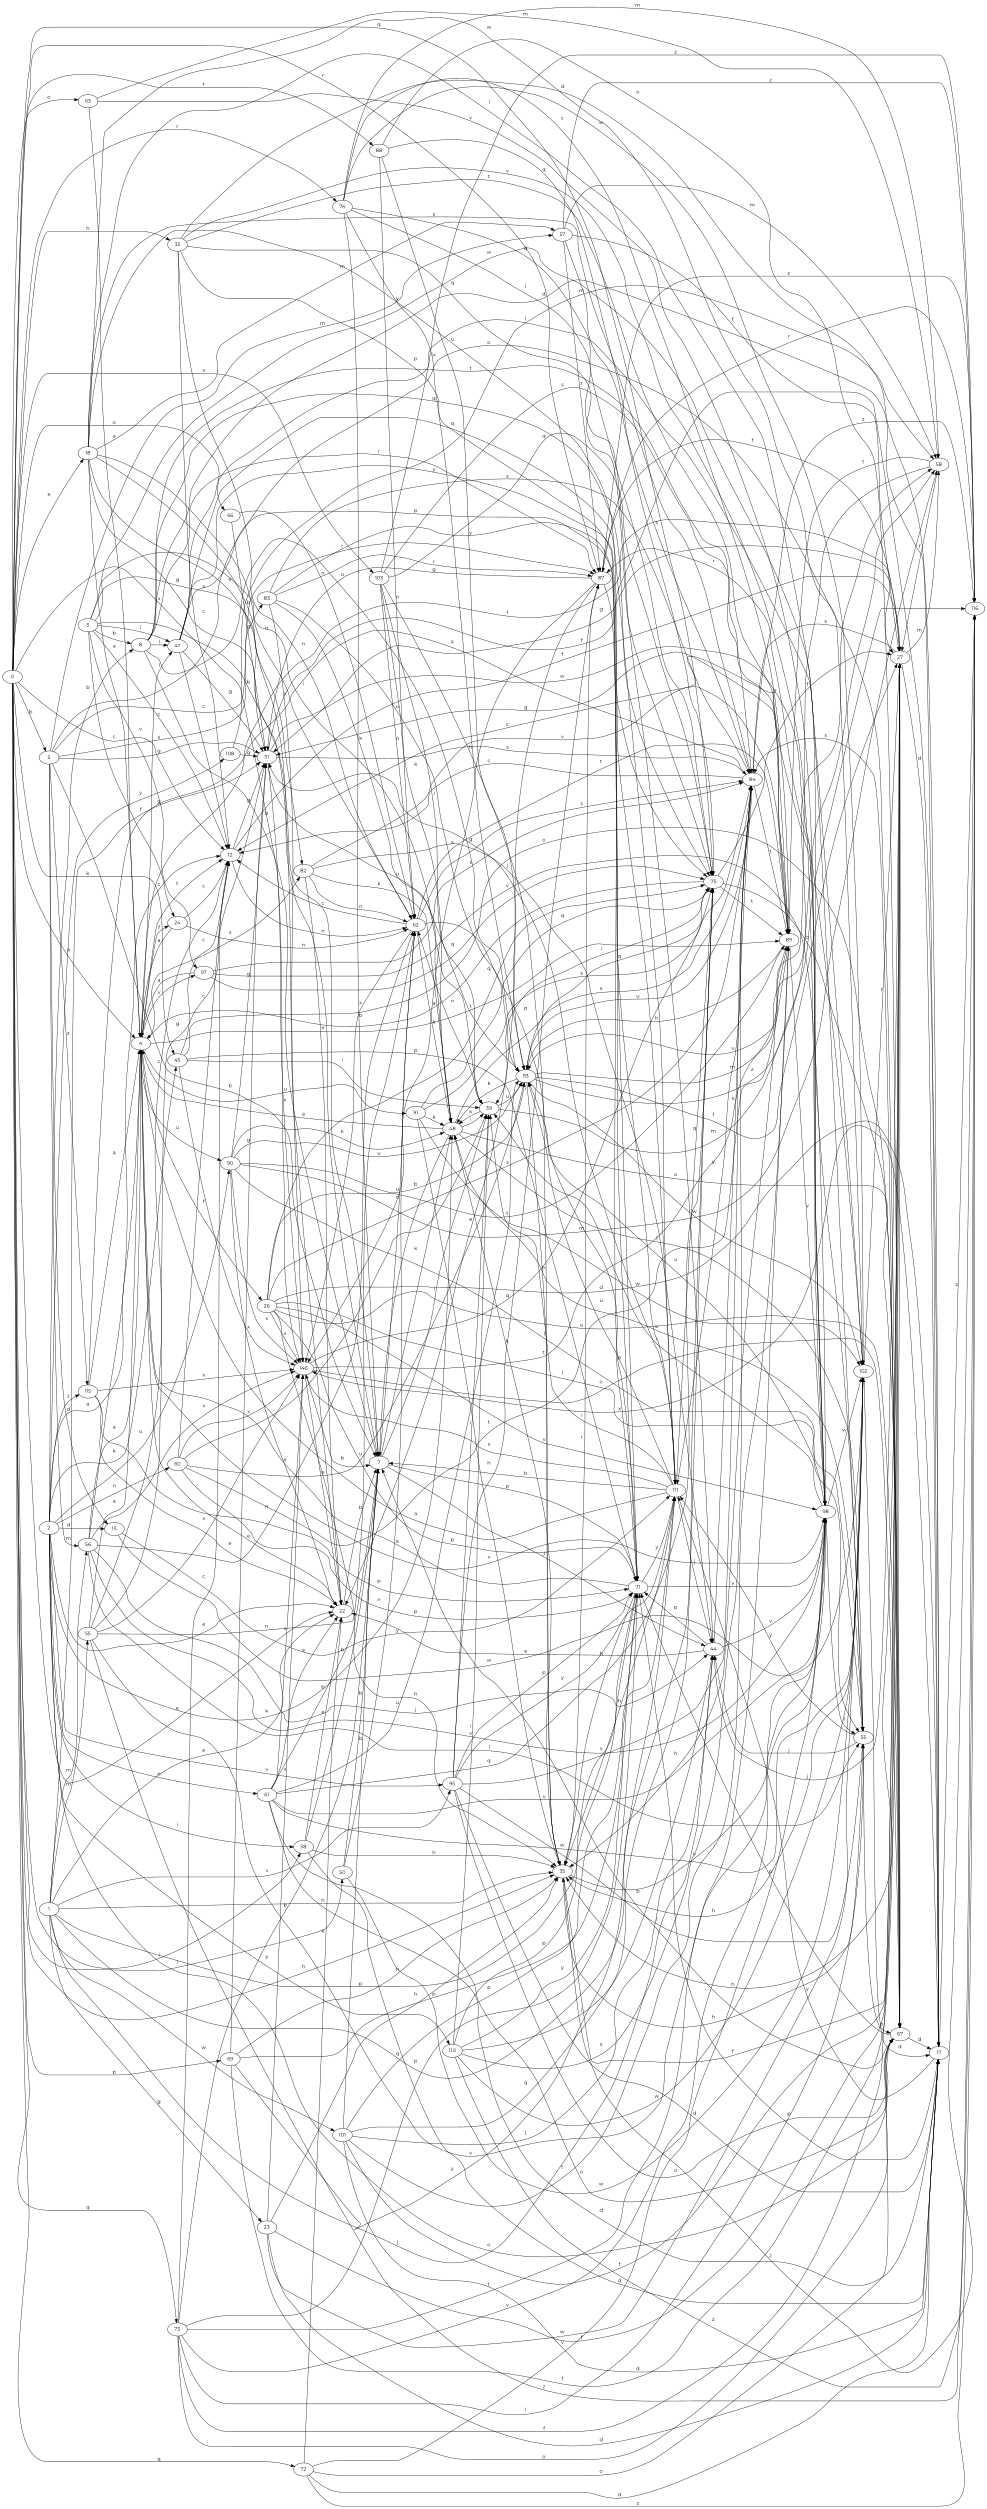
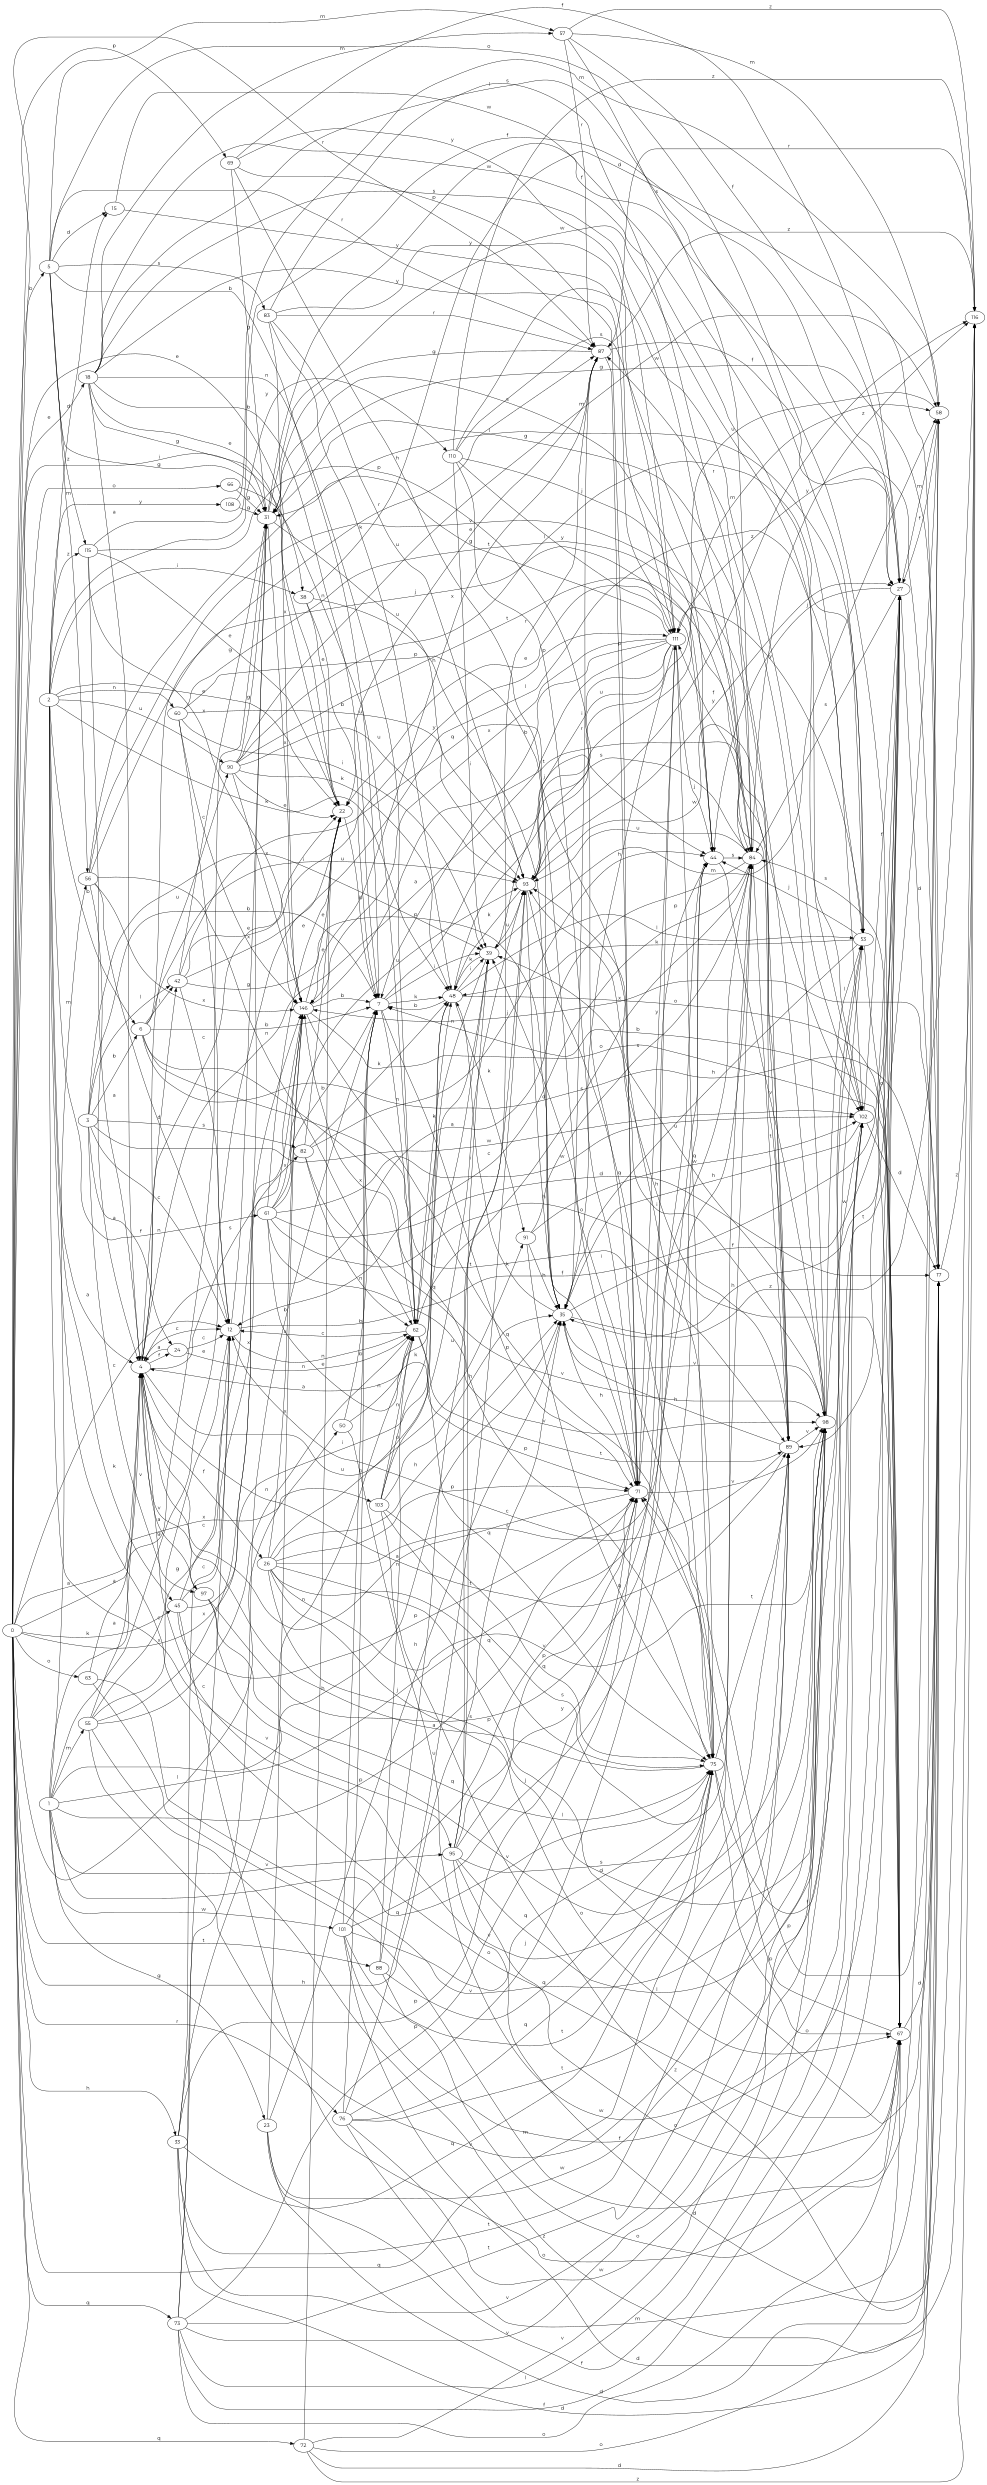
node "8": label "8" -> "6"
edge "91" -> "48": reversed
